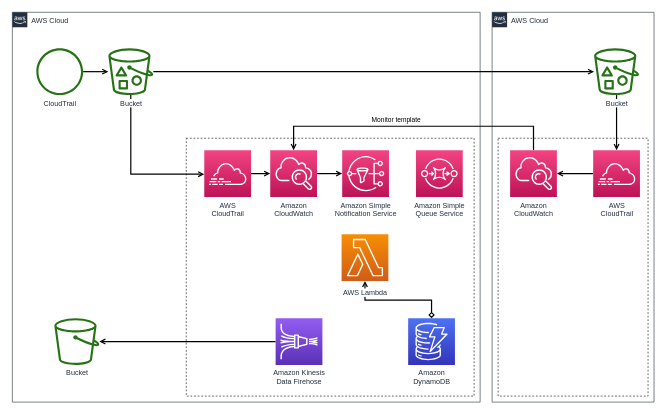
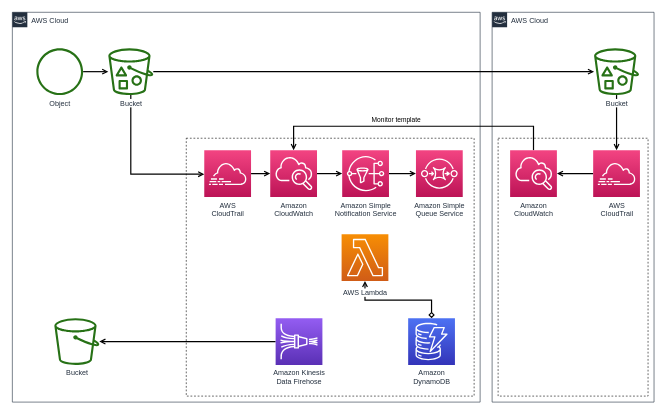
node "CloudTrail": label "CloudTrail" -> "Object"
edge "Amazon Simple Notification Service" -> "Amazon Simple Queue Service": added
